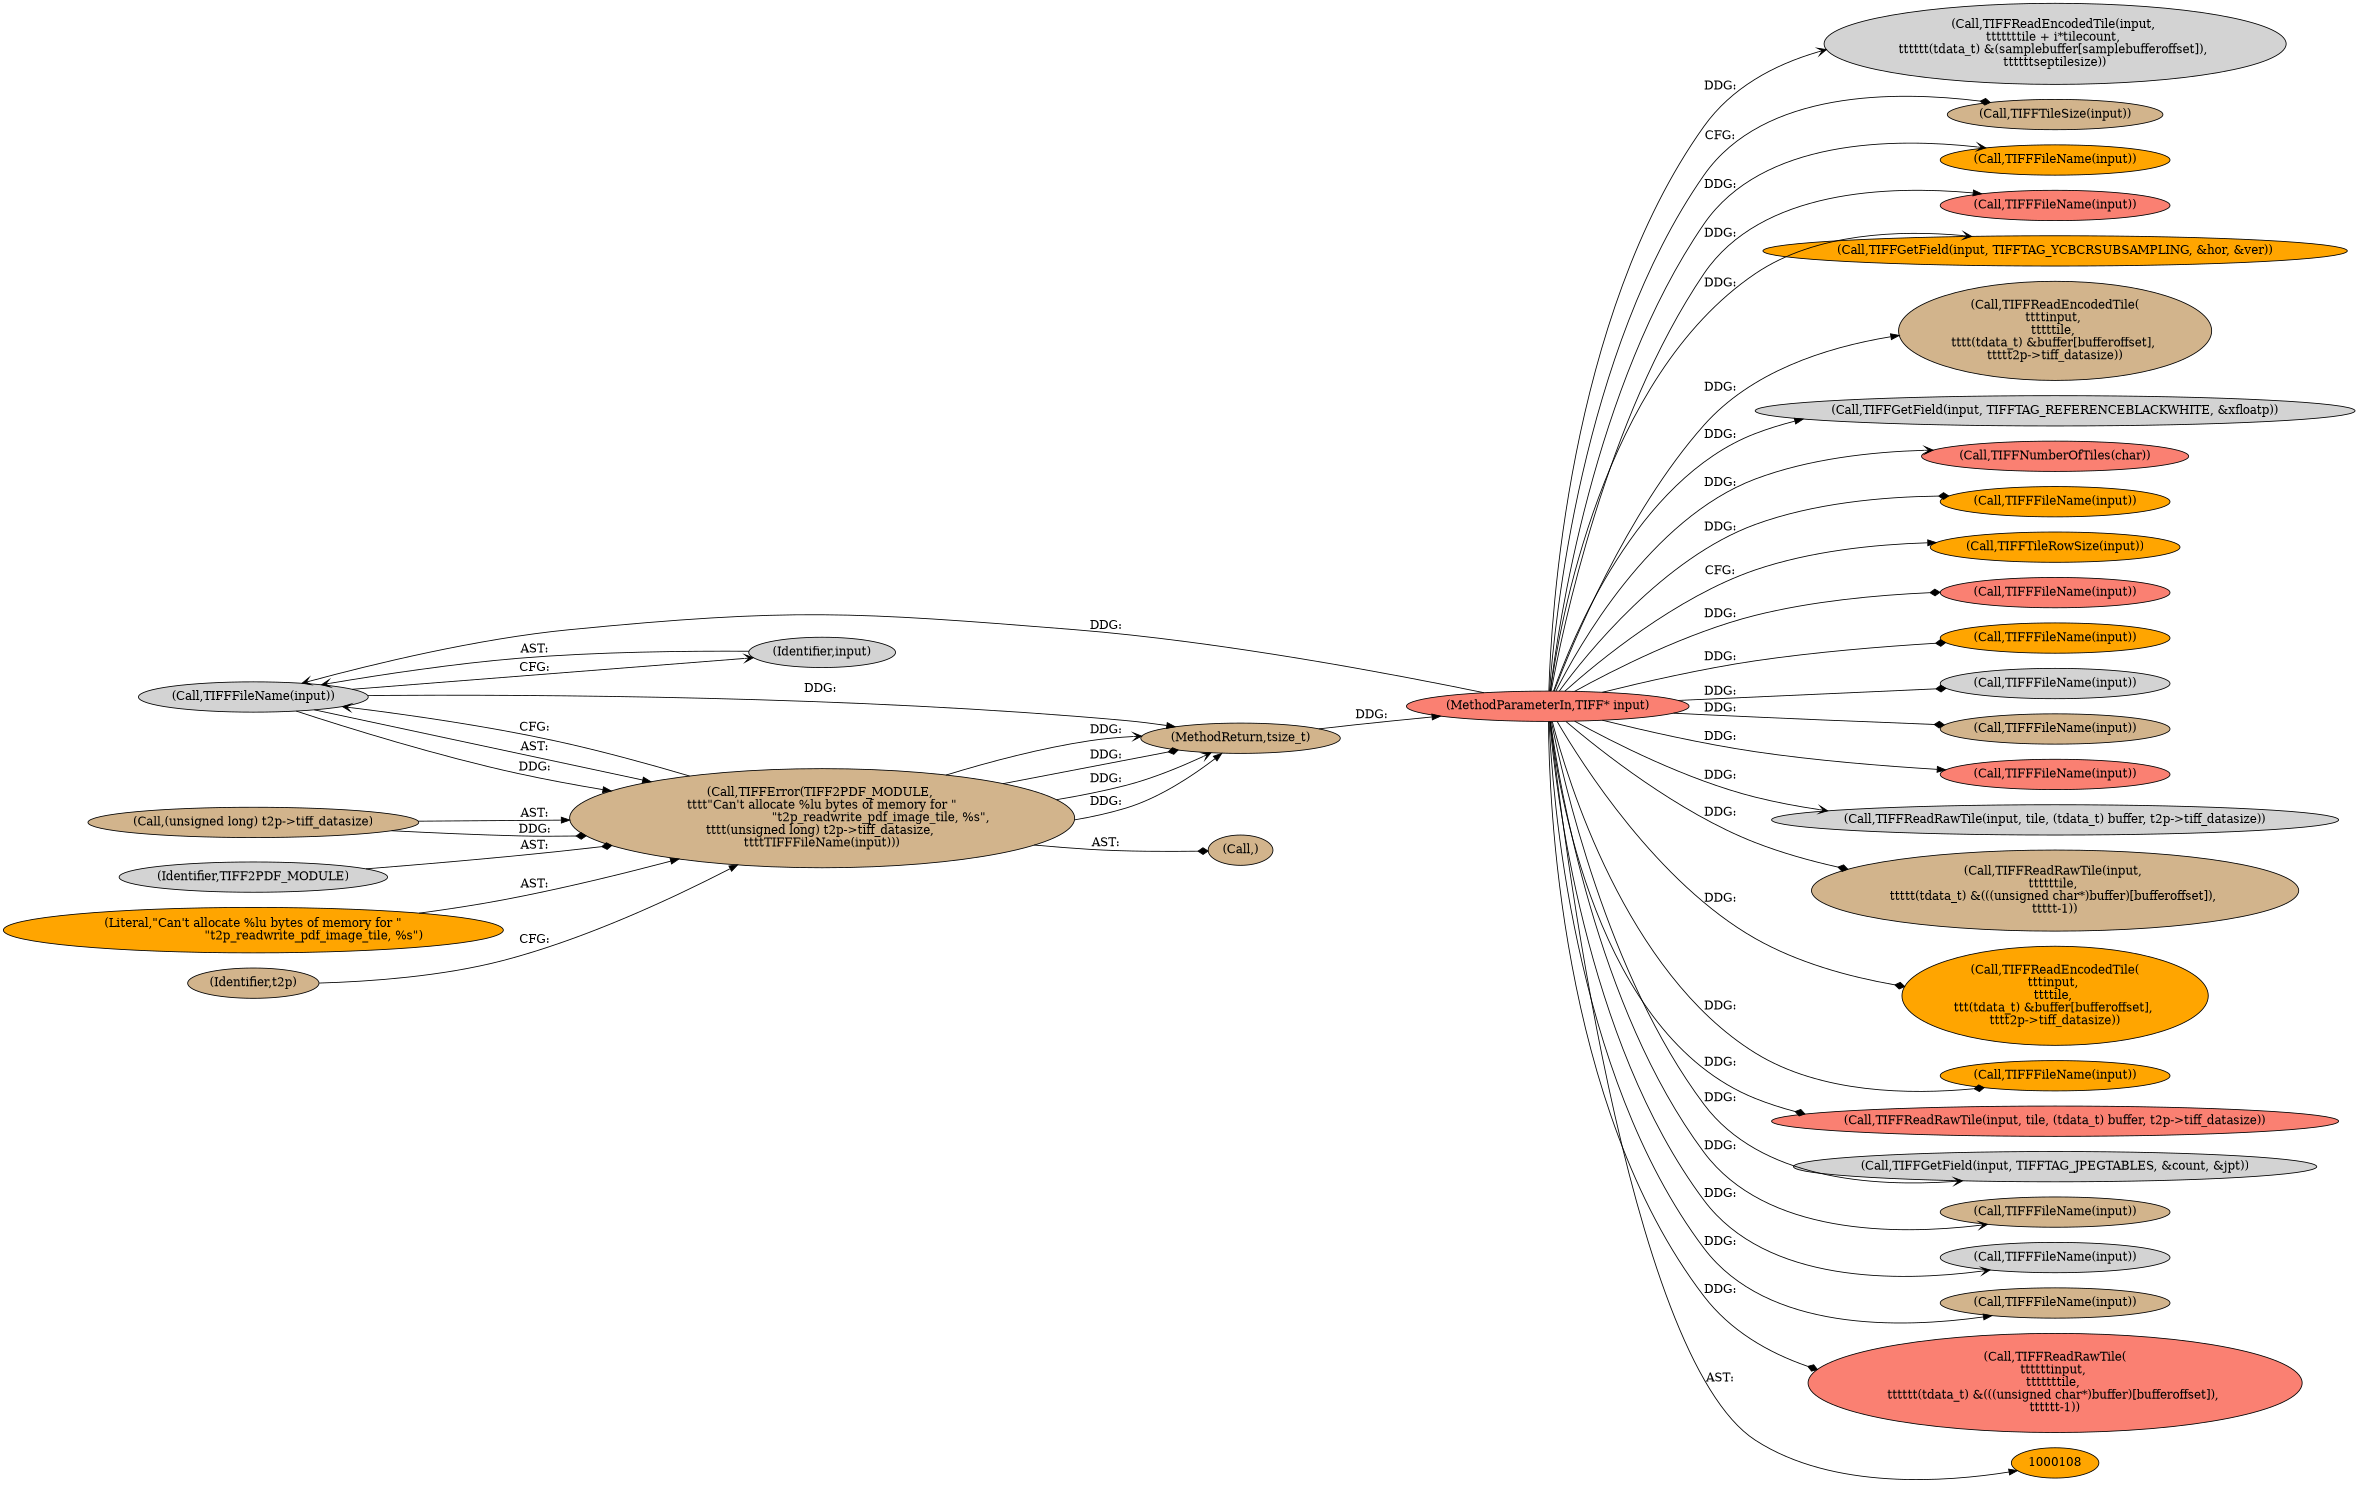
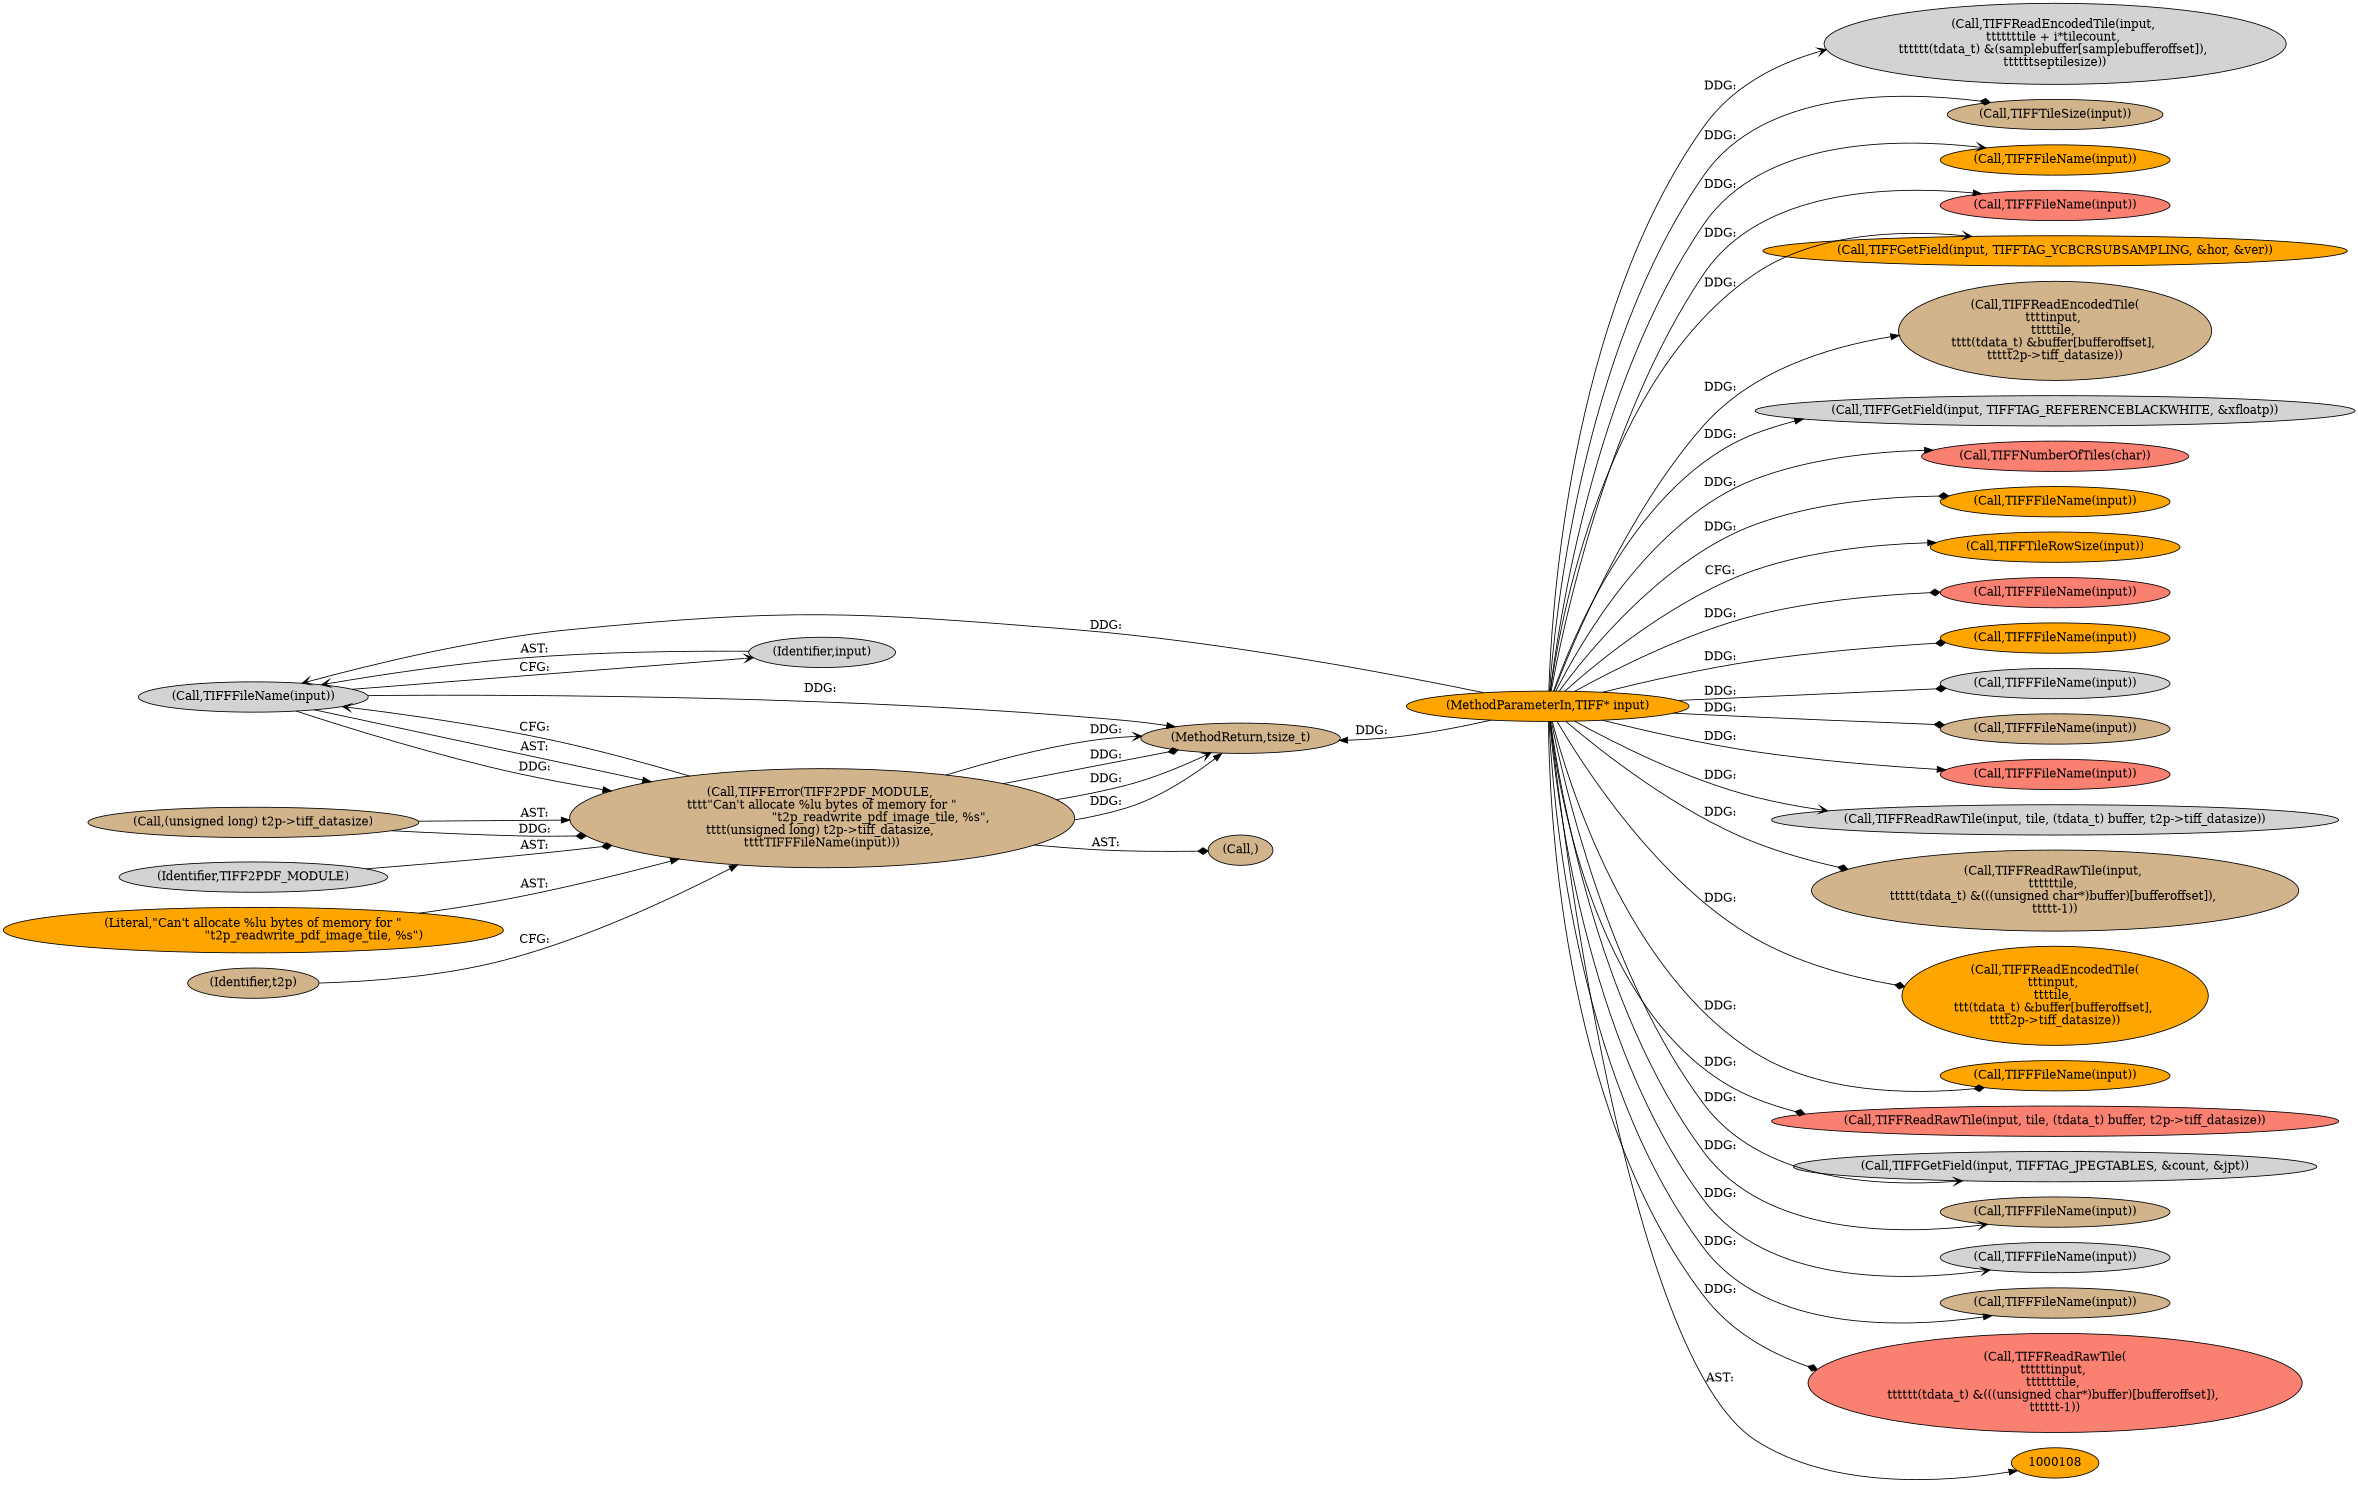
edge "(MethodParameterIn,TIFF* input)" -> "(Call,TIFFTileSize(input))": label "CFG: " -> "DDG: "
edge "(MethodParameterIn,TIFF* input)" -> "(Call,TIFFNumberOfTiles(char))": arrowhead vee -> normal
node "(MethodParameterIn,TIFF* input)": fillcolor salmon -> orange
edge "(MethodReturn,tsize_t)" -> "(MethodParameterIn,TIFF* input)": reversed
